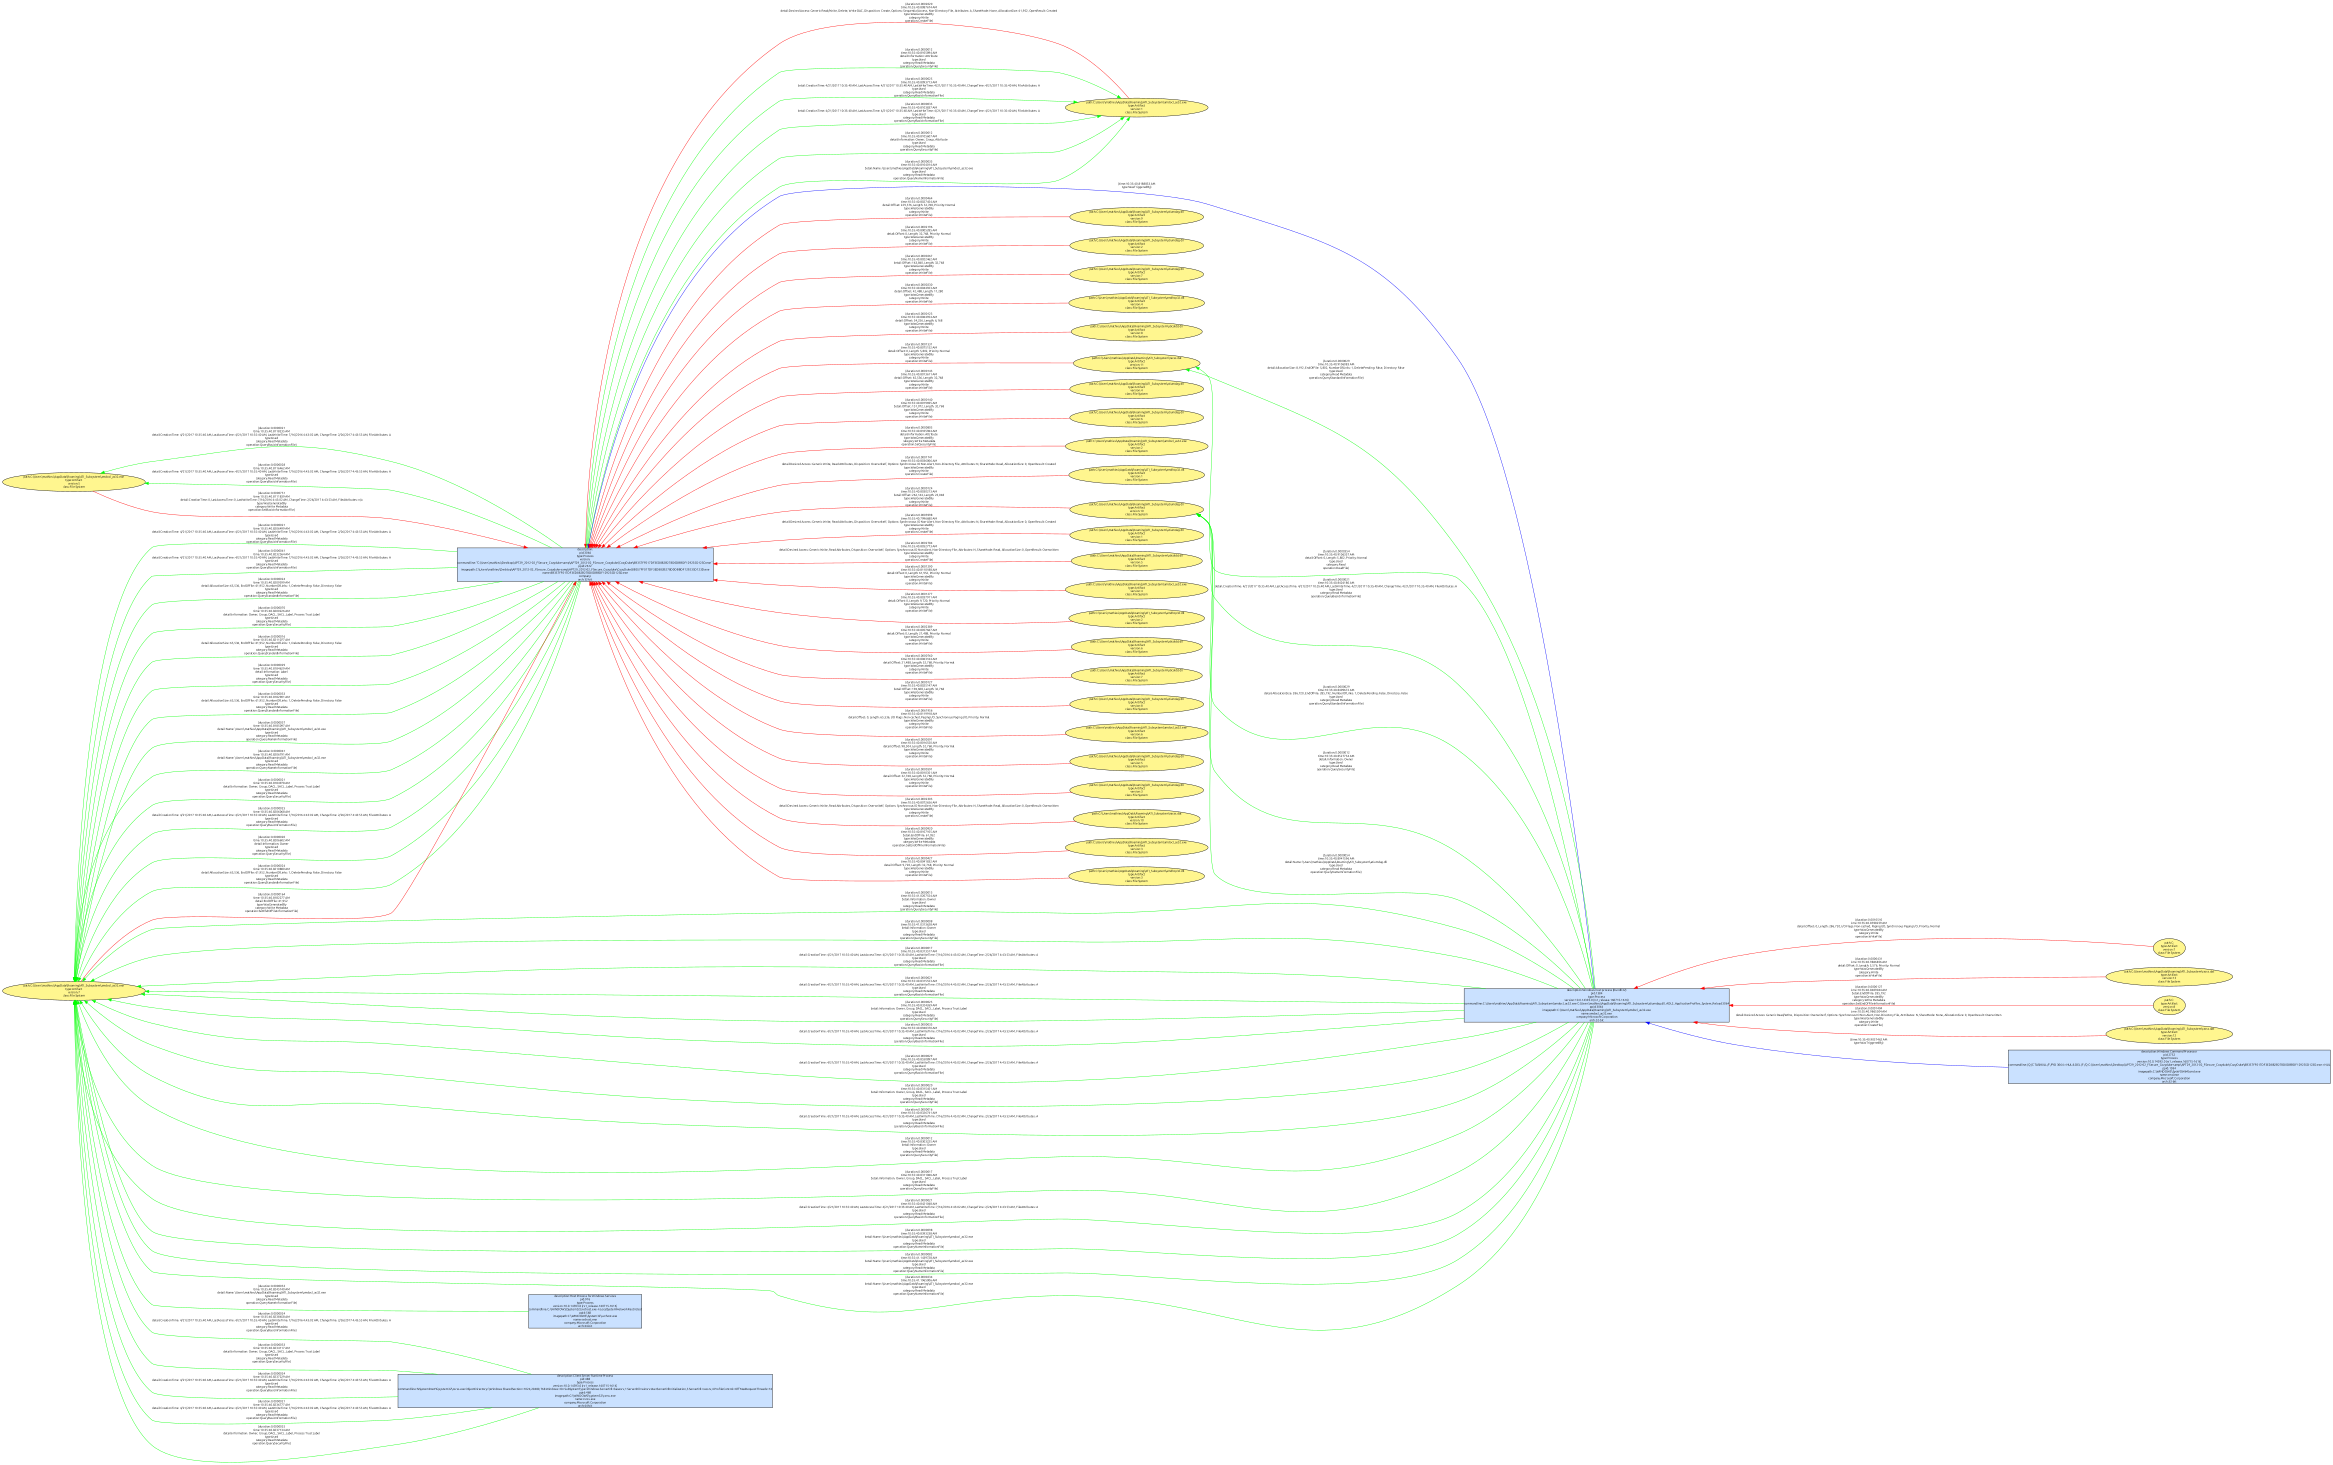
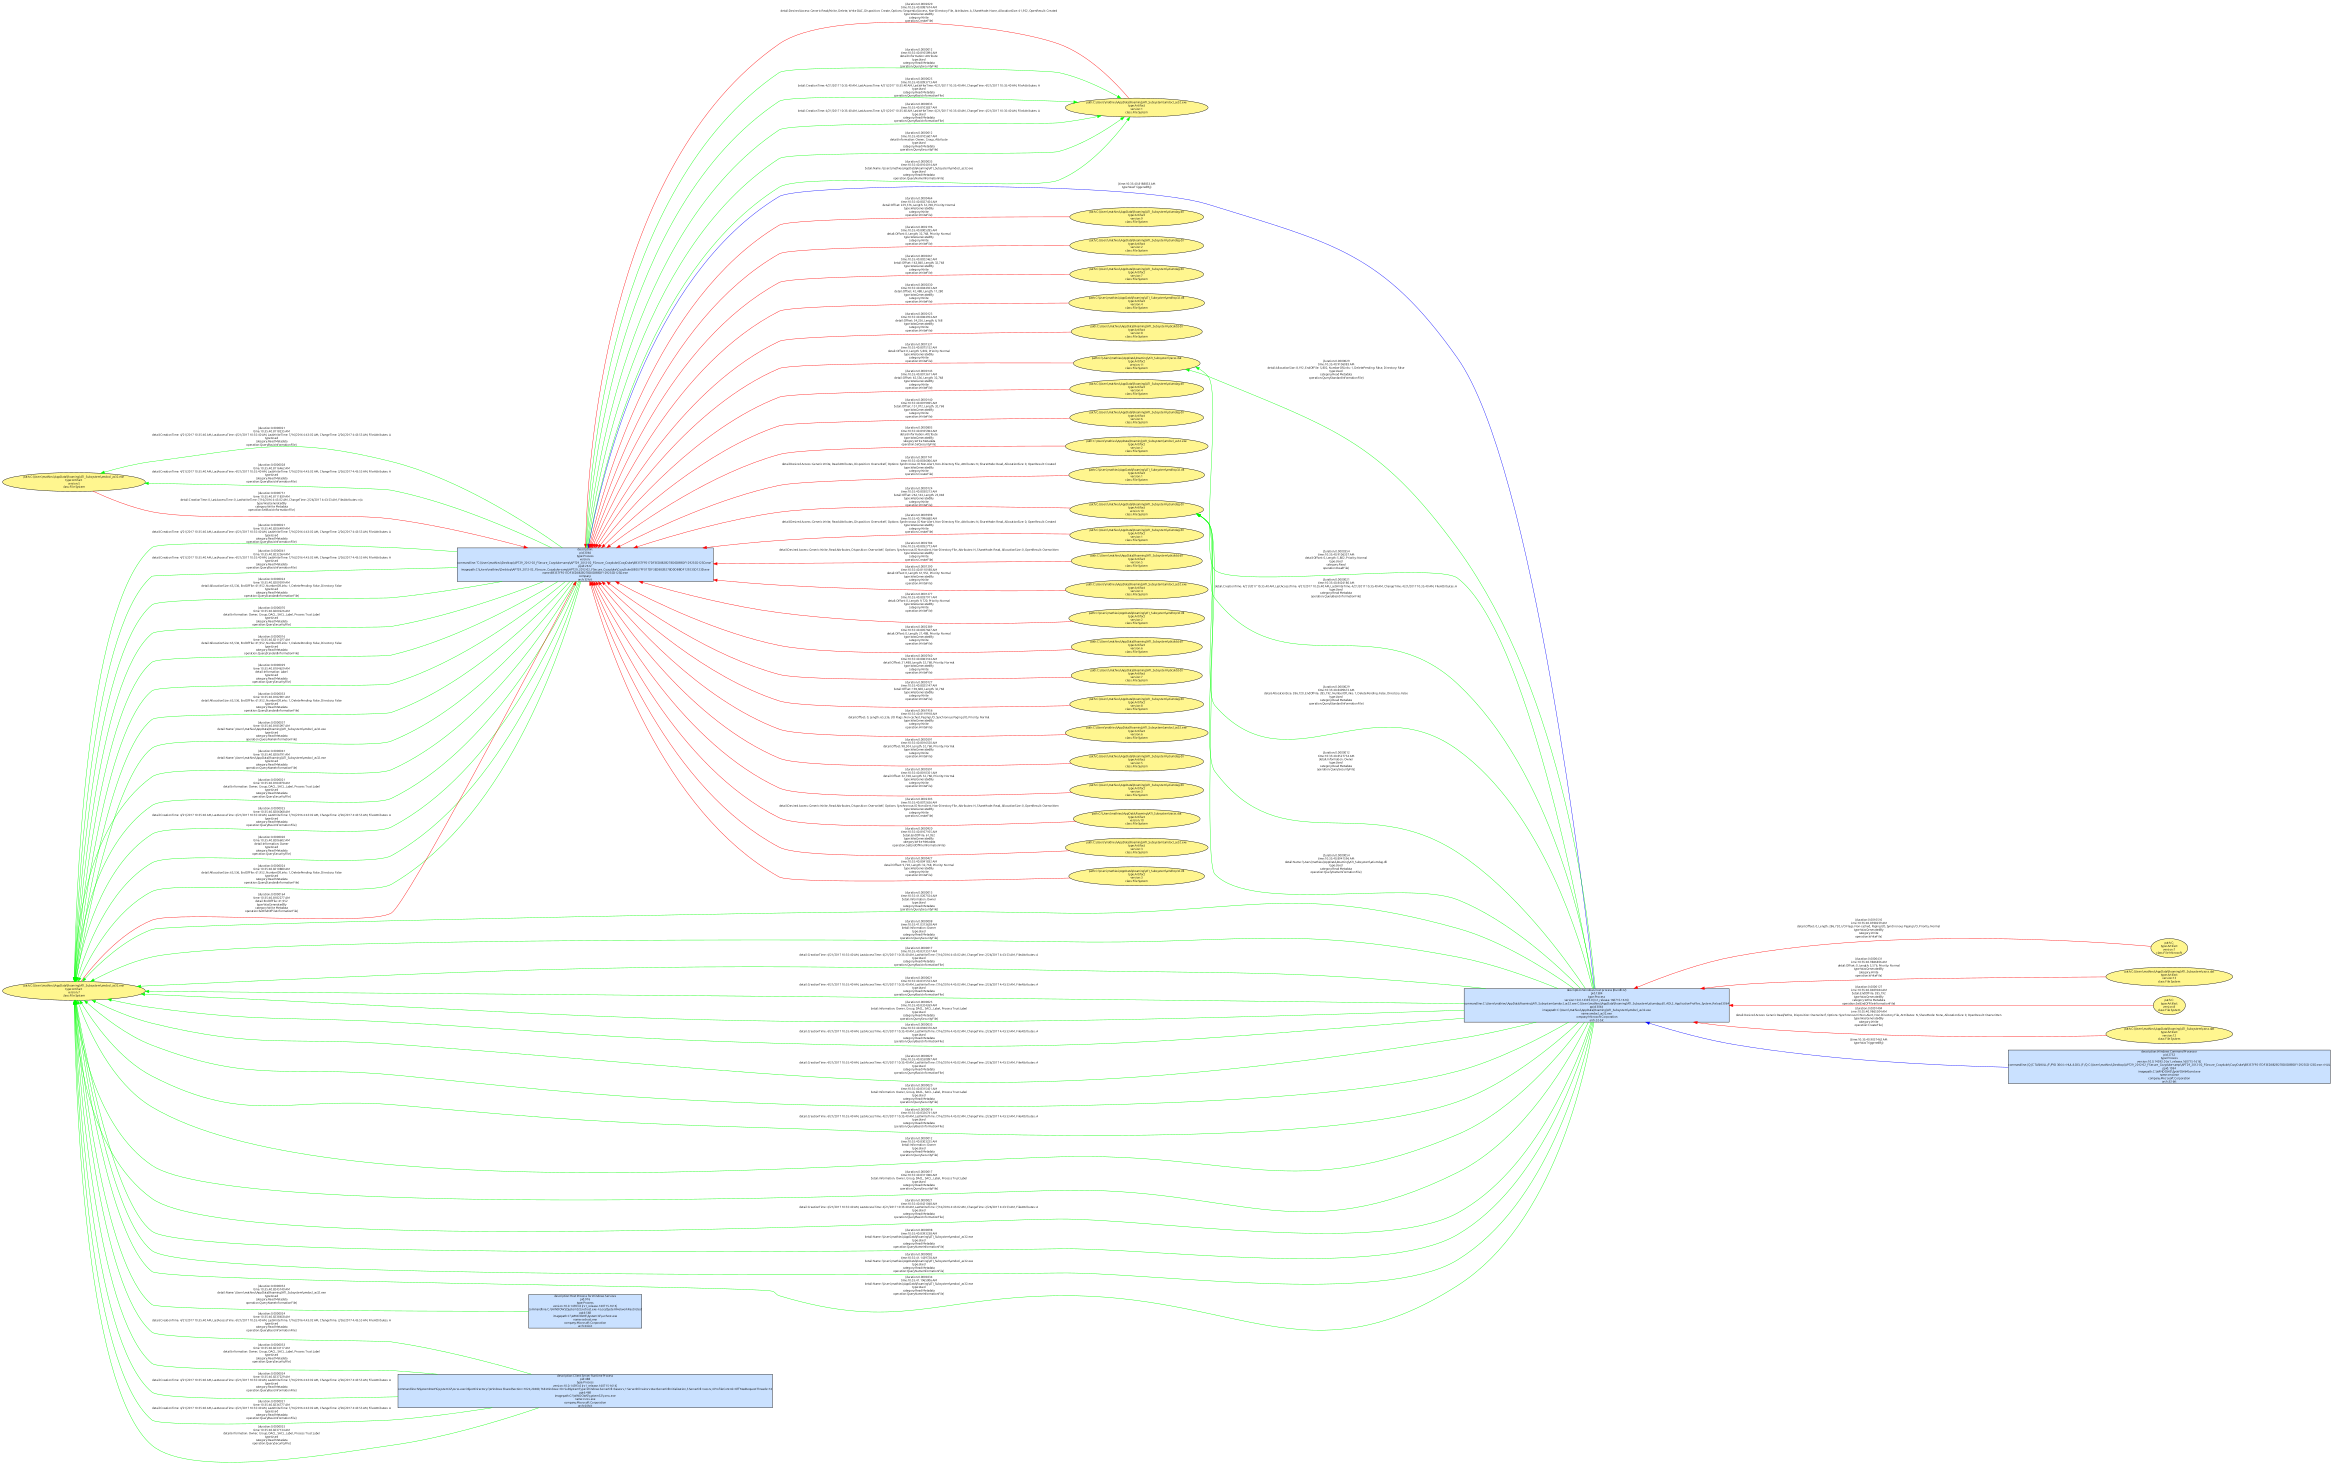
node "path:C: type:Artifact version:7 class:File System": label "path:C: type:Artifact version:7 class:File System" -> "path:C: type:Artifact version:7 class:File Microsoft"
